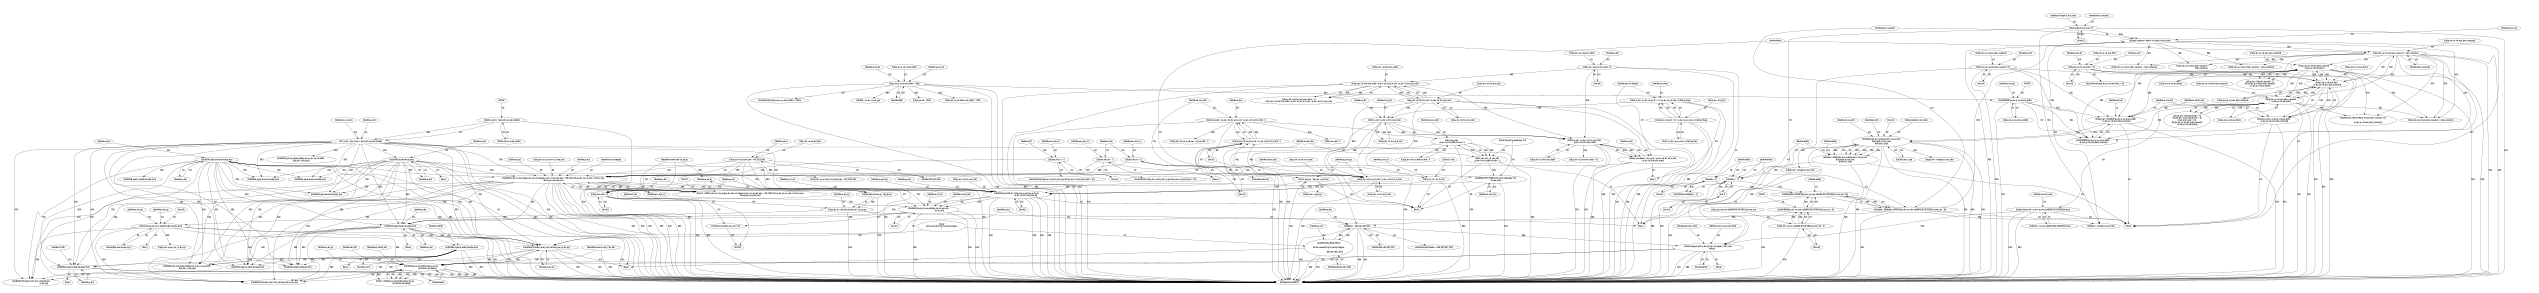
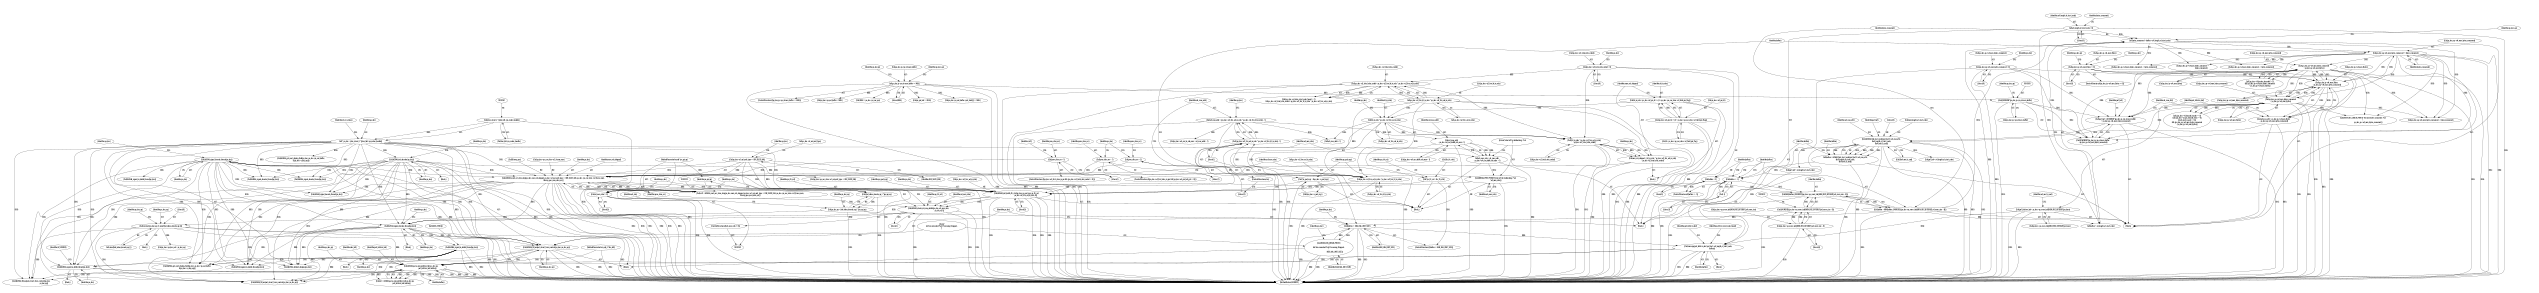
node "(Call,ps_dec->ps_out_buffer = NULL)": added
node "(Identifier,NULL)": label "(Identifier,NULL)" -> "(Literal,NULL)"
edge "(Call,buflen + u4_length_of_start_code)" -> "(Call,bytes_consumed = buflen + u4_length_of_start_code)": added, label "AST:"
edge "(Call,ht_in_mbs * ps_dec->u2_frm_wd_in_mbs)" -> "(Call,ps_dec->u2_frm_wd_in_mbs * ps_dec->u2_frm_ht_in_mbs)": now "(Call,ht_in_mbs * ps_dec->u2_frm_wd_in_mbs)" -> "(Call,u4_max_addr + 1)"
node "(Call,ps_dec->u2_total_mbs_coded == 0)": removed
edge "(Call,prev_slice_err = 2)" -> "(Literal,2)": now "(ControlStructure,else)" -> "(Literal,2)"
edge "(Call,u4_num_mbs != 0)" -> "(ControlStructure,if(u4_num_mbs != 0))": removed, label "AST:"
edge "(Call,ps_dec_op = (ivd_video_decode_op_t *)pv_api_op)" -> "(Call,(ivd_video_decode_op_t *)pv_api_op)": added, label "CFG:"
node "(Identifier,IV_FAIL)": label "(Identifier,IV_FAIL)" -> "(Identifier,IV_UWORD)"
edge "(Call,*ps_tfr_cxt = &s_tfr_ctxt)" -> "(MethodReturn,WORD32)": now "(Call,*ps_tfr_cxt = &s_tfr_ctxt)" -> "(ControlStructure,if(buflen >= MAX_NAL_UNIT_SIZE))"
